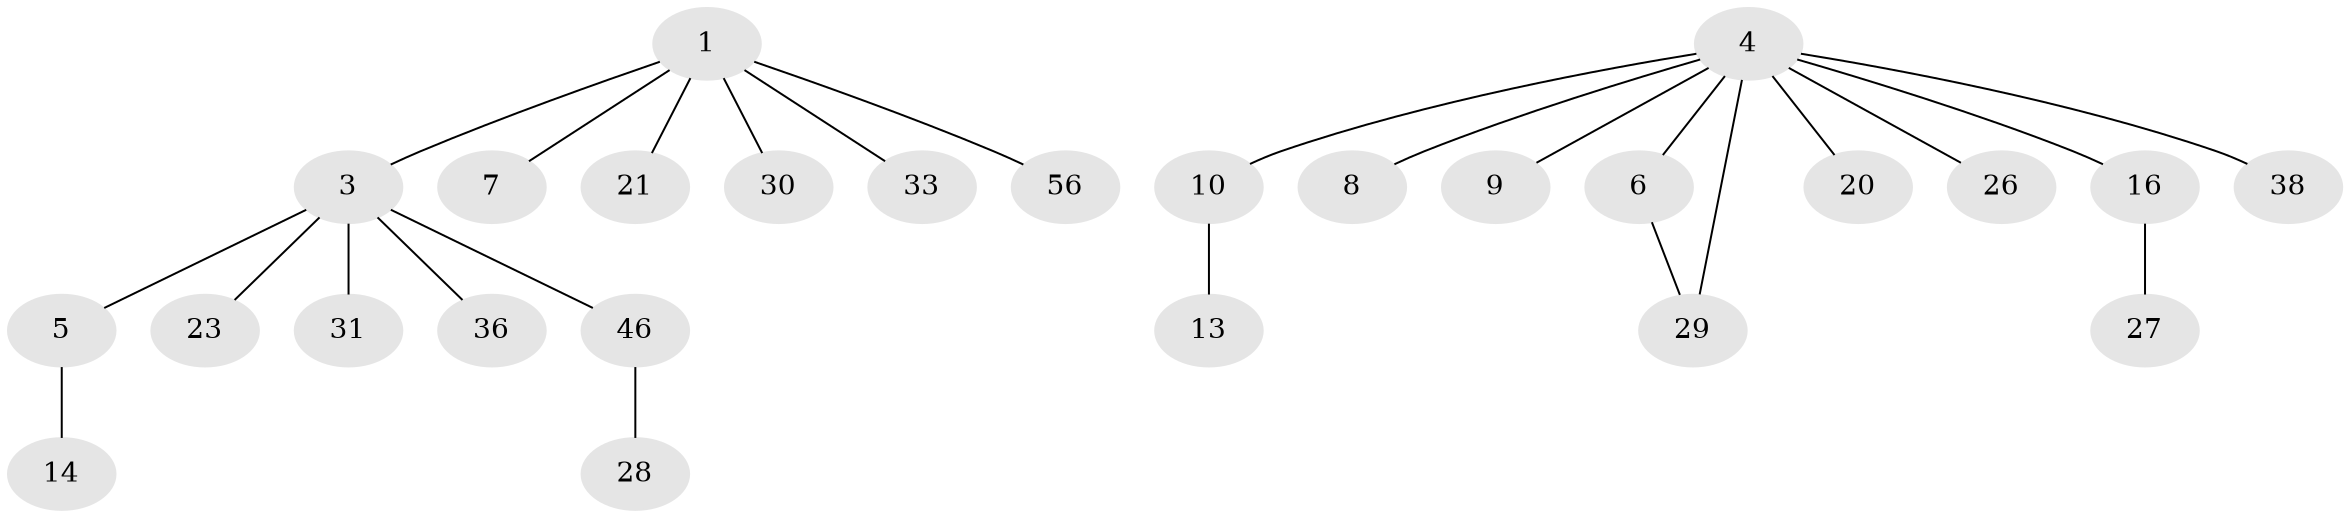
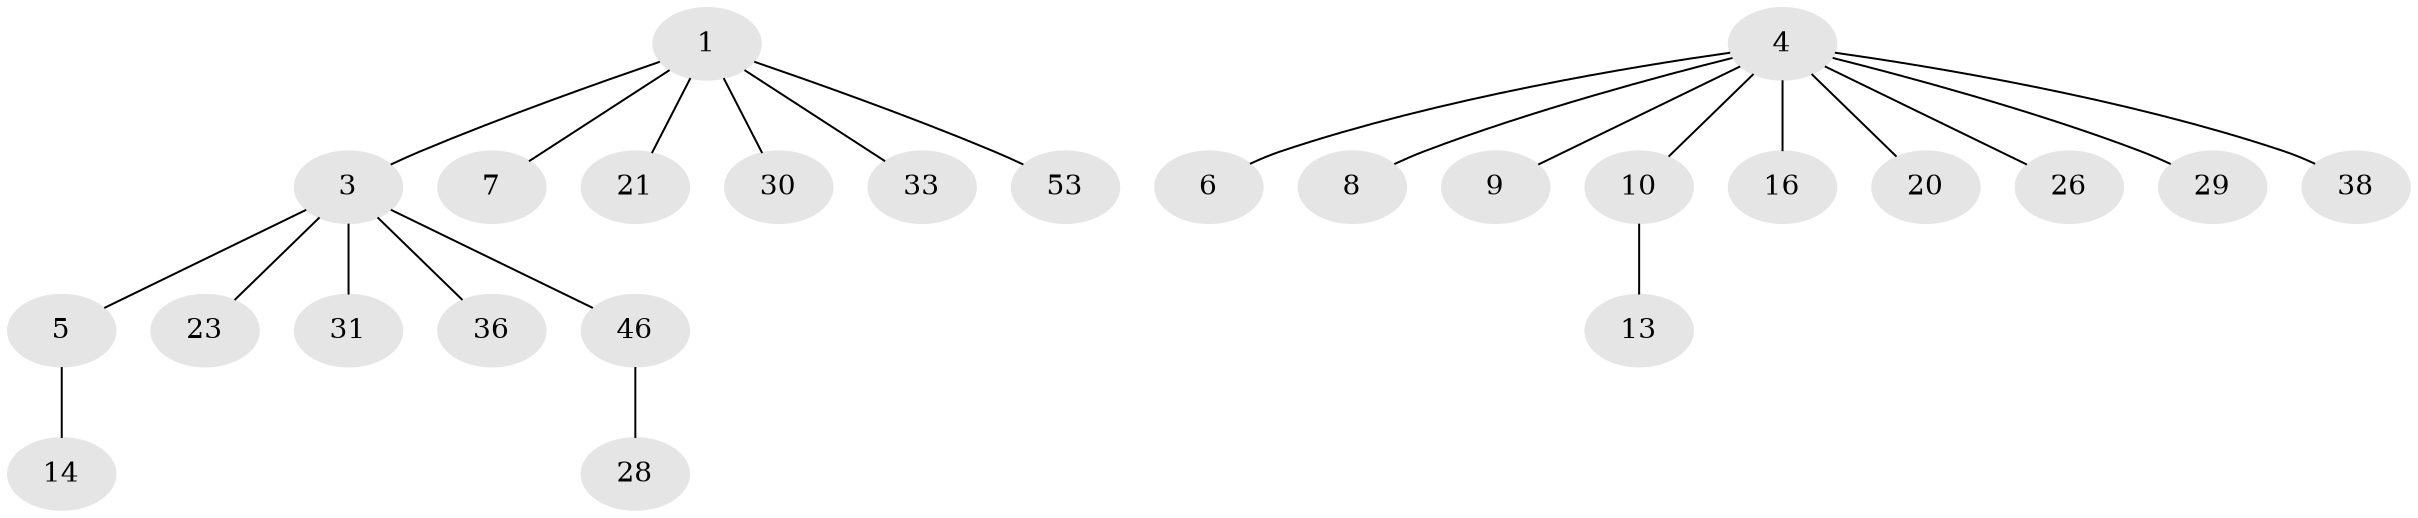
node "56": label "56" -> "53"
edge "6" -- "29": removed
node "27": removed
